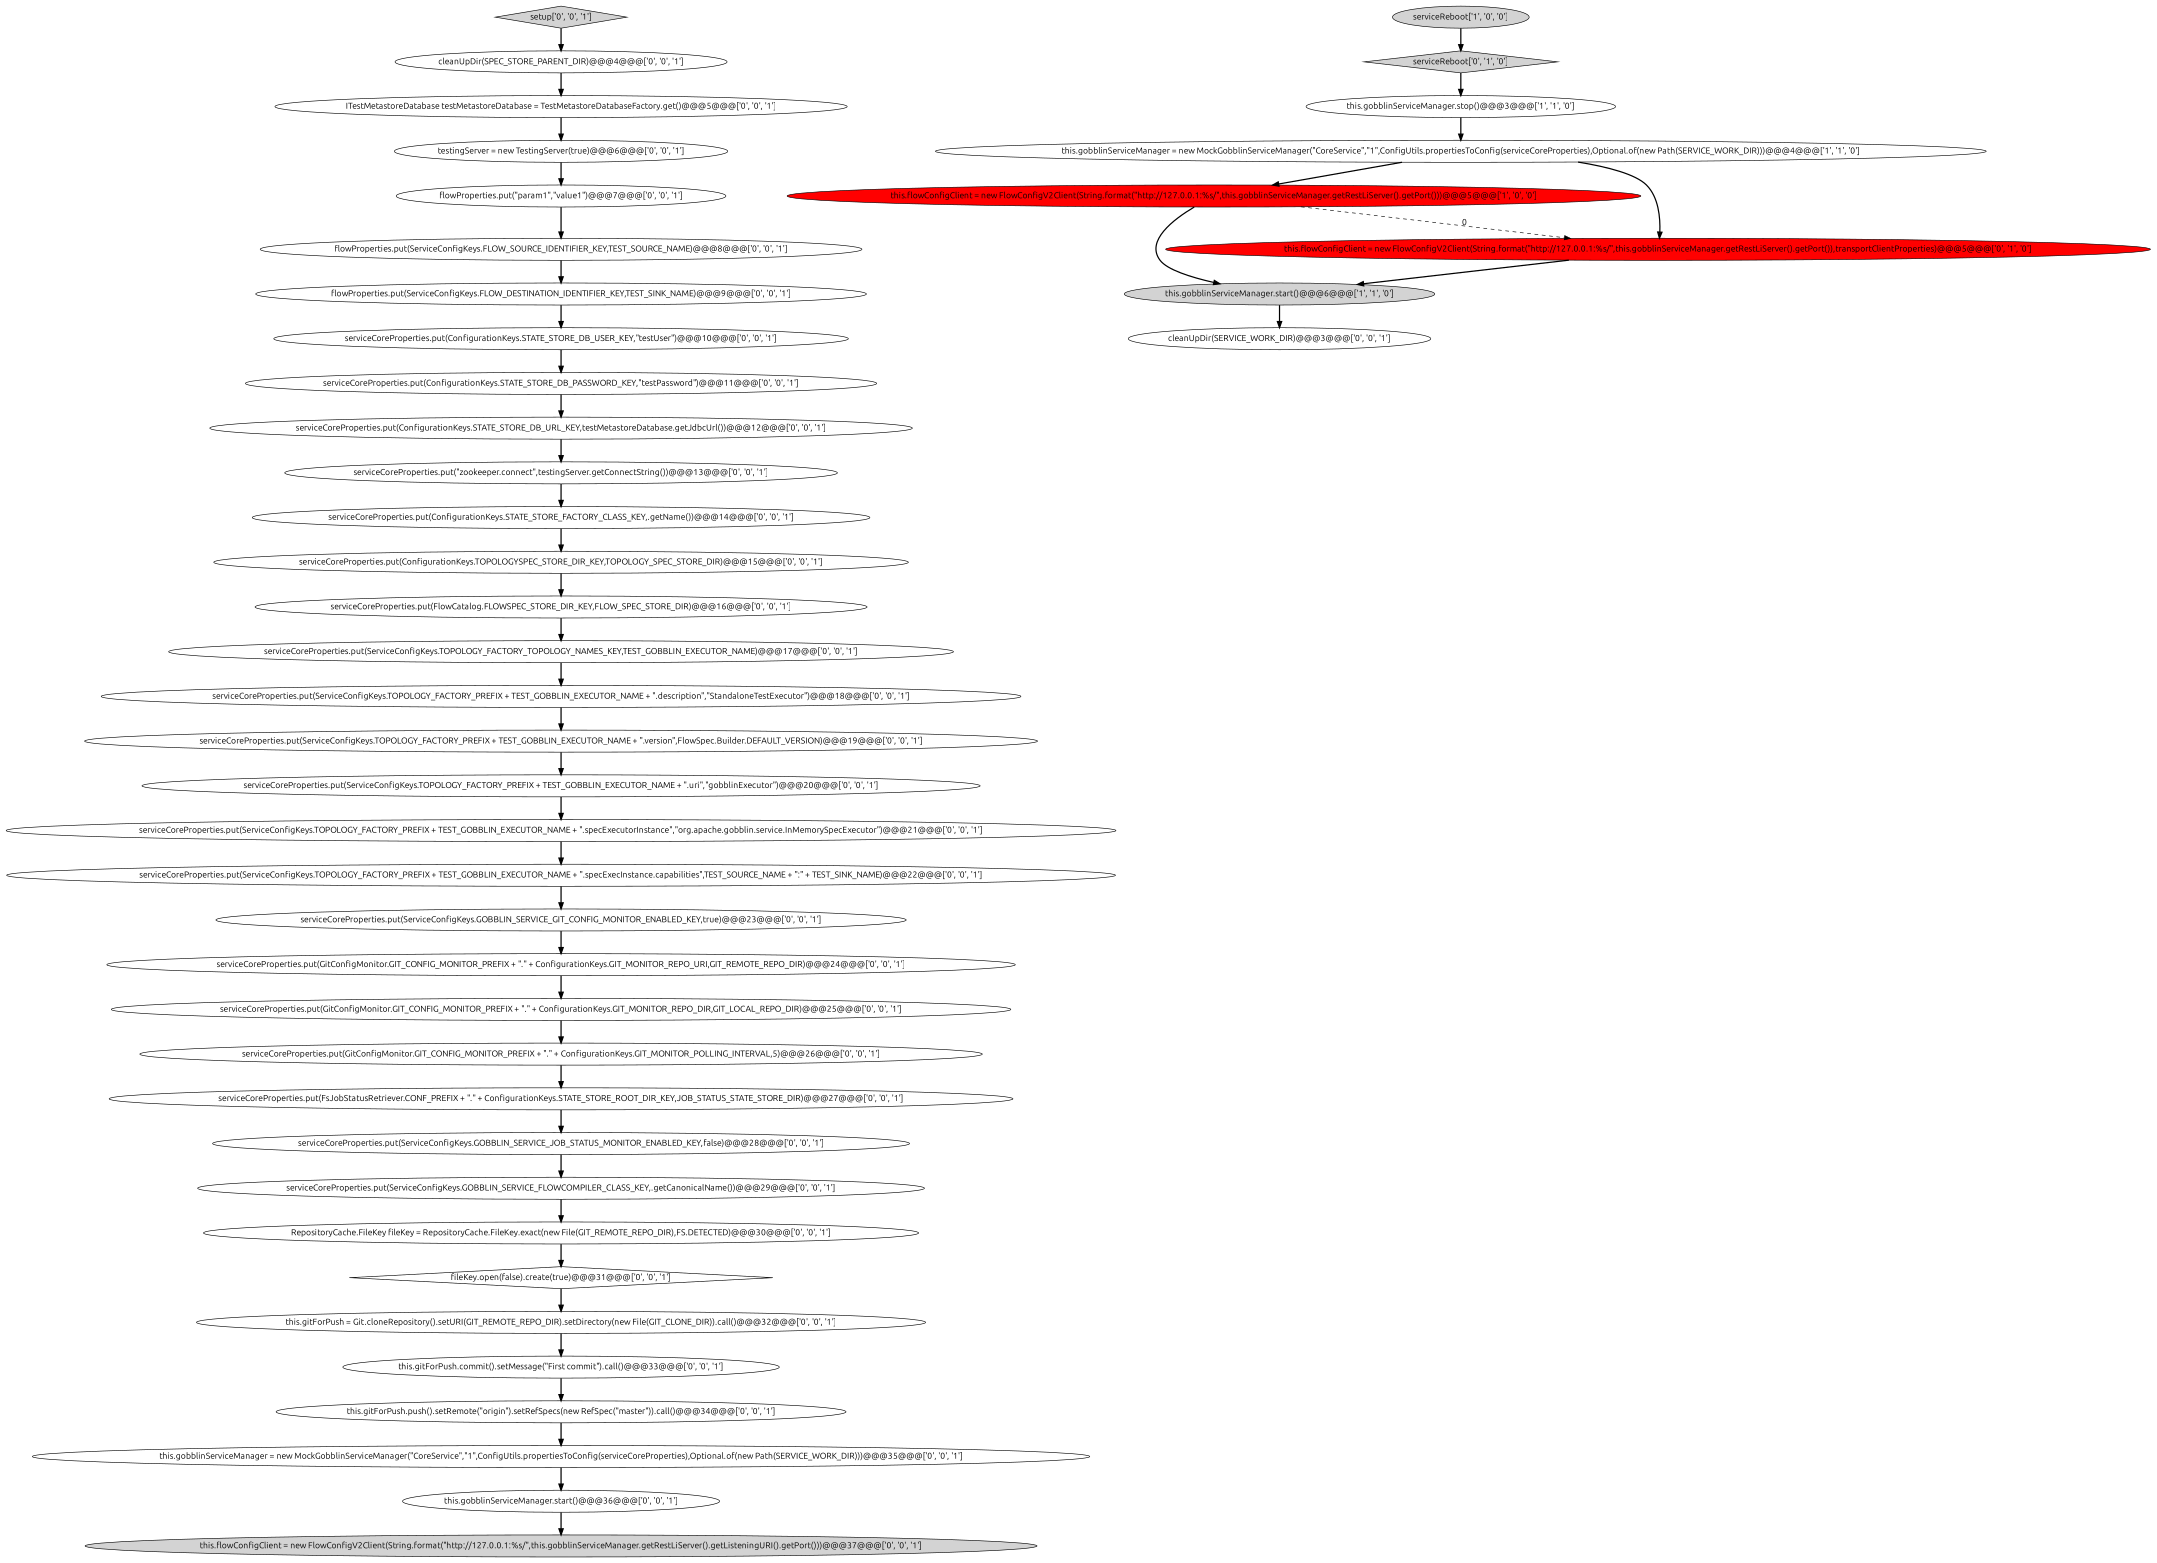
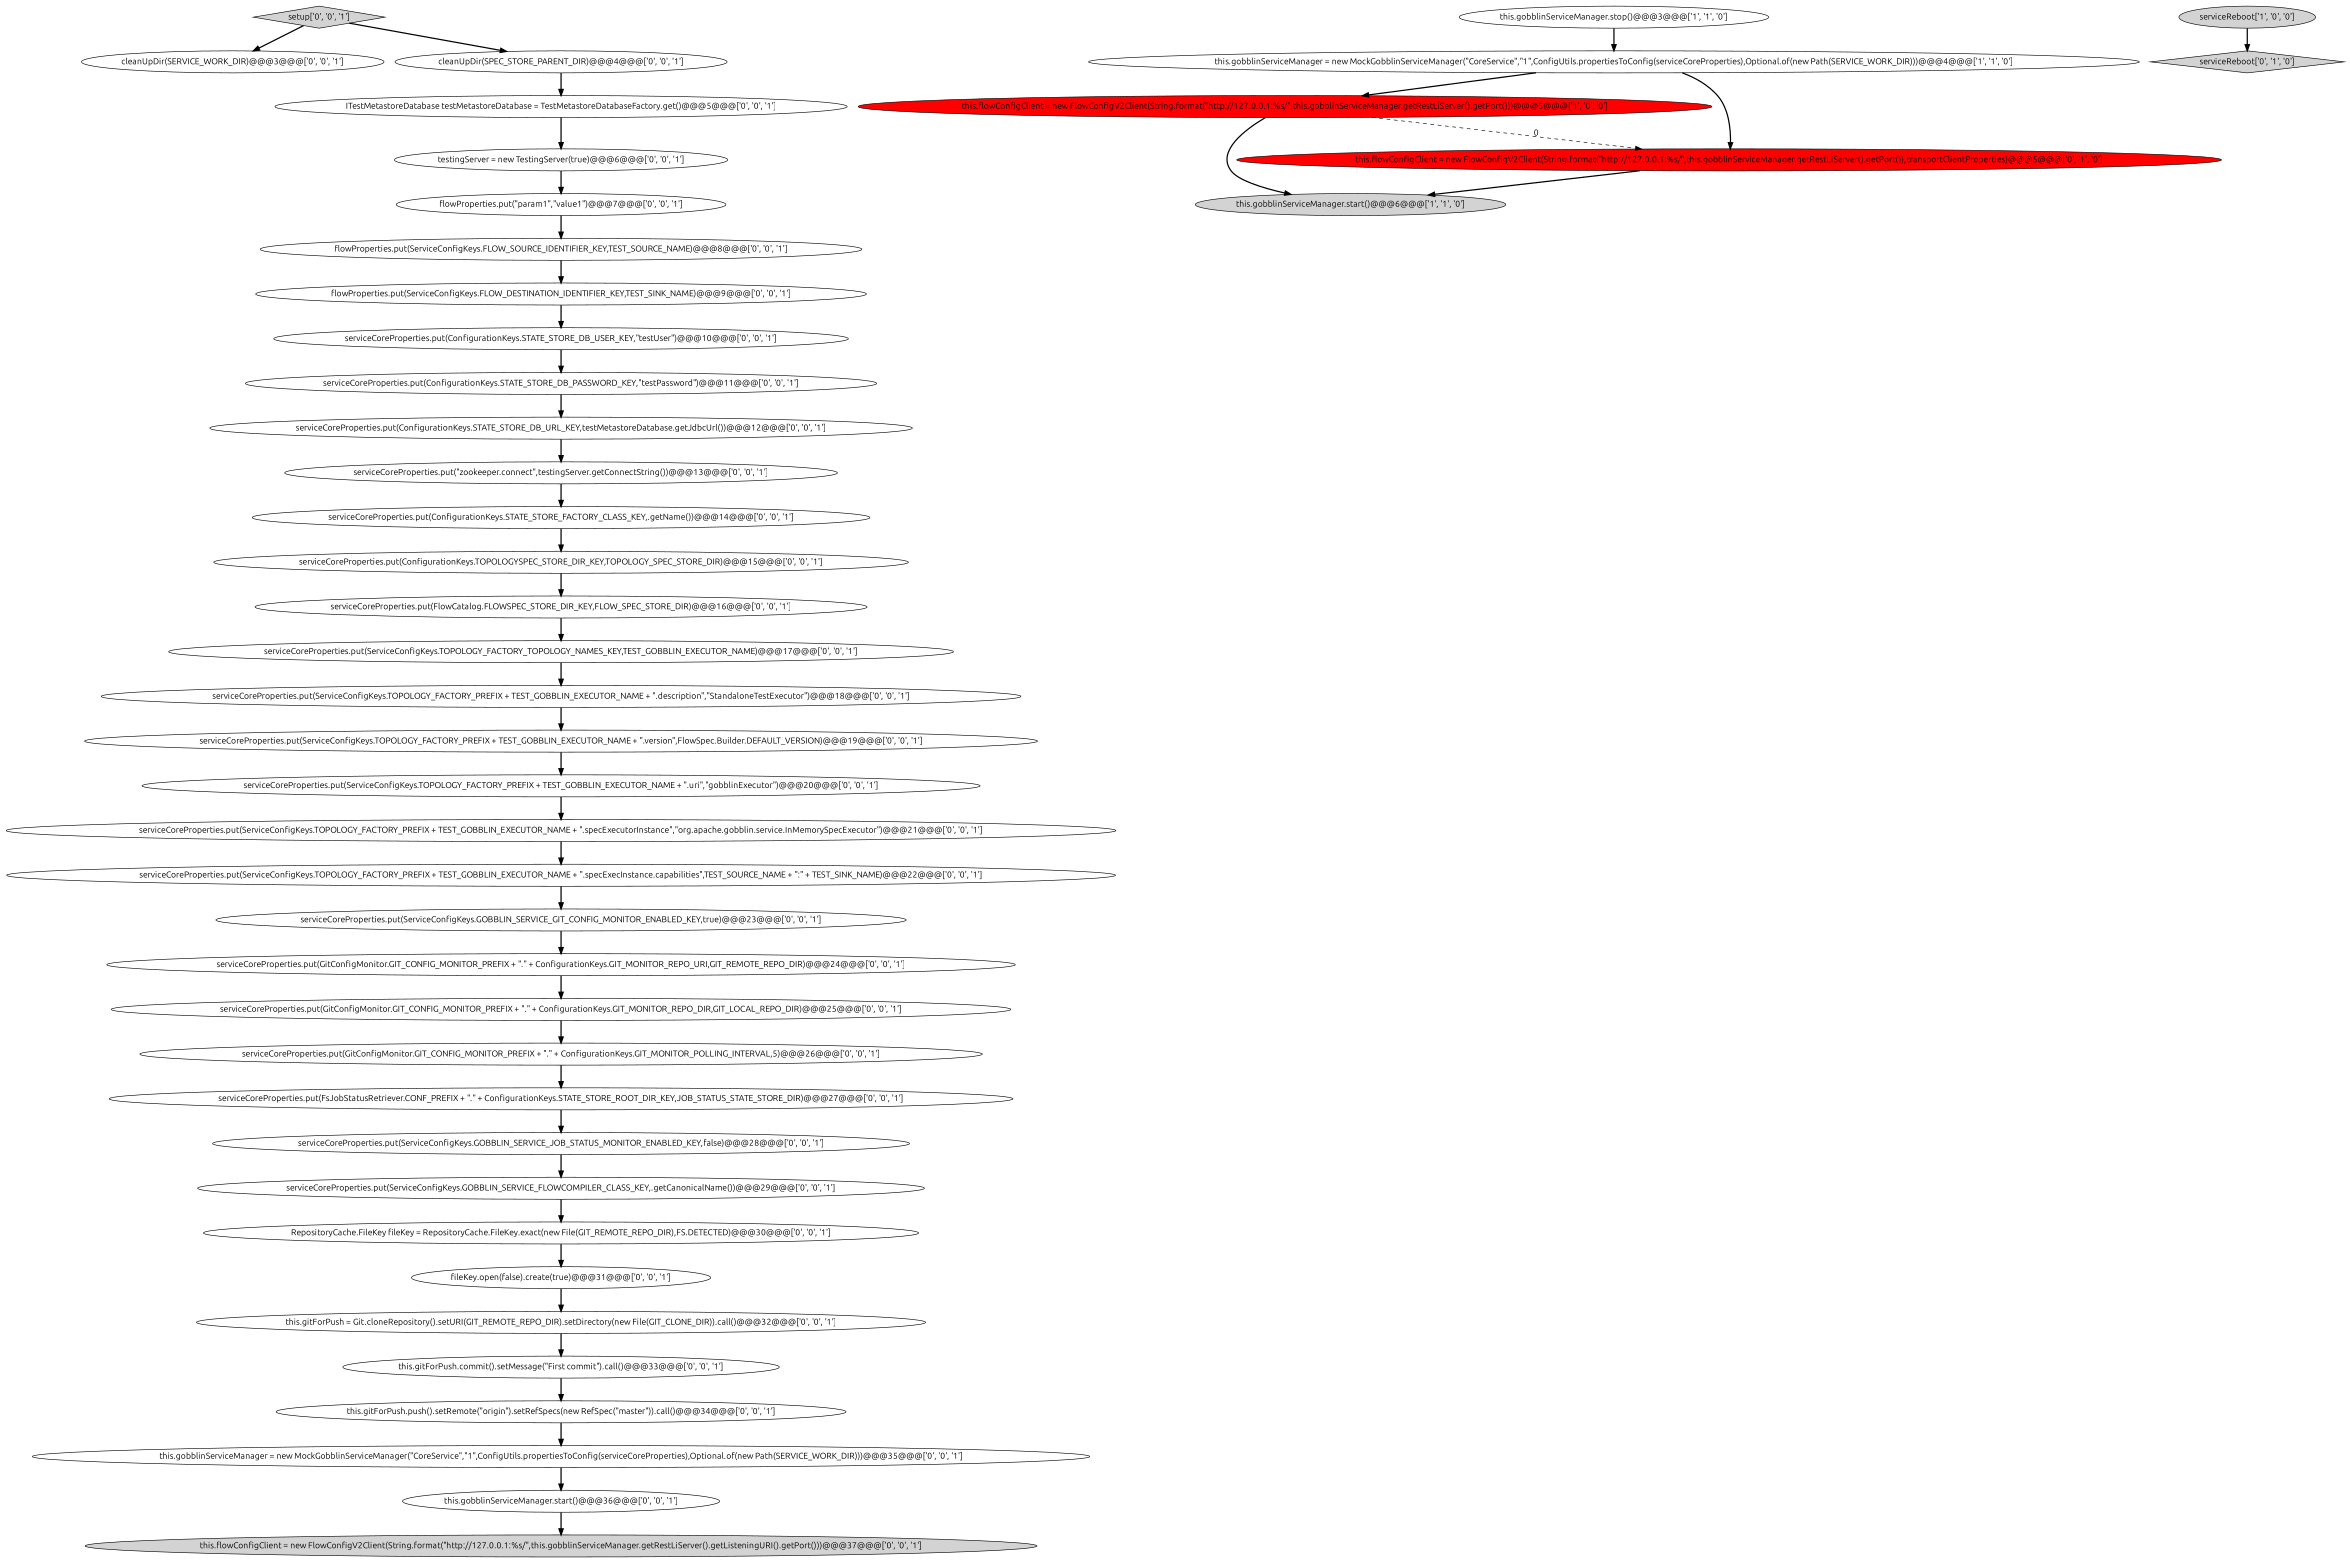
edge "serviceReboot['0', '1', '0']" -> "this.gobblinServiceManager.stop()@@@3@@@['1', '1', '0']": removed
edge "this.gobblinServiceManager.start()@@@6@@@['1', '1', '0']" -> "cleanUpDir(SERVICE_WORK_DIR)@@@3@@@['0', '0', '1']": now "setup['0', '0', '1']" -> "cleanUpDir(SERVICE_WORK_DIR)@@@3@@@['0', '0', '1']"
node "fileKey.open(false).create(true)@@@31@@@['0', '0', '1']": shape diamond -> ellipse
